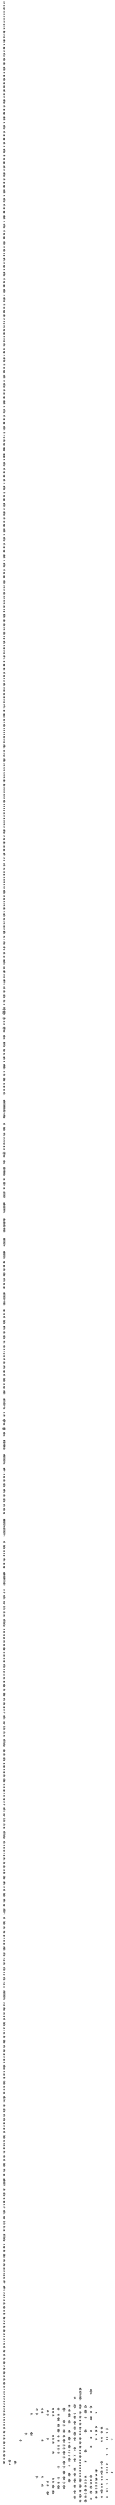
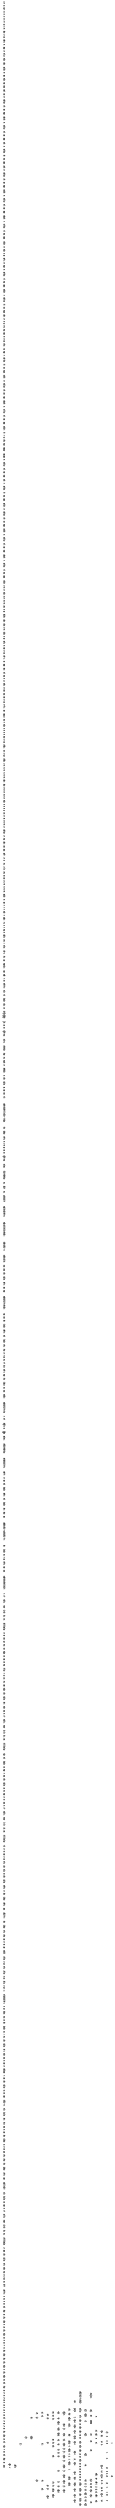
node "# 0x2457 JUMPDEST GT ISZERO PUSHX Data JUMPI": added
